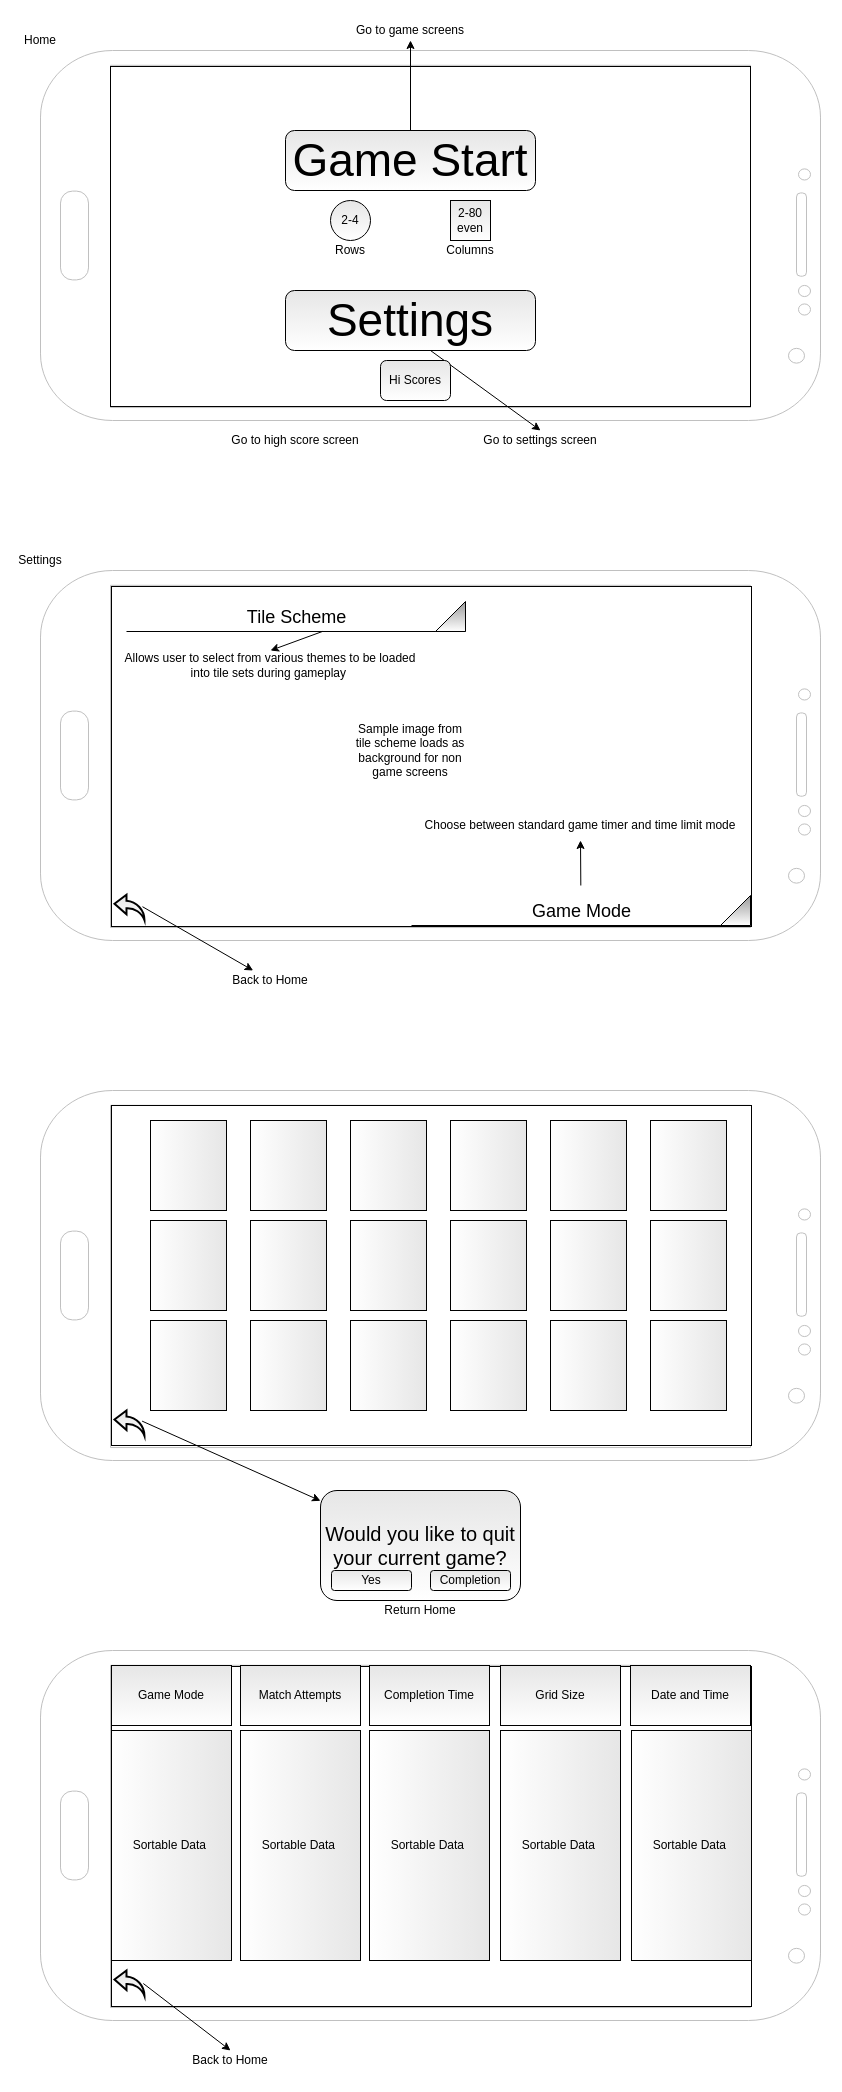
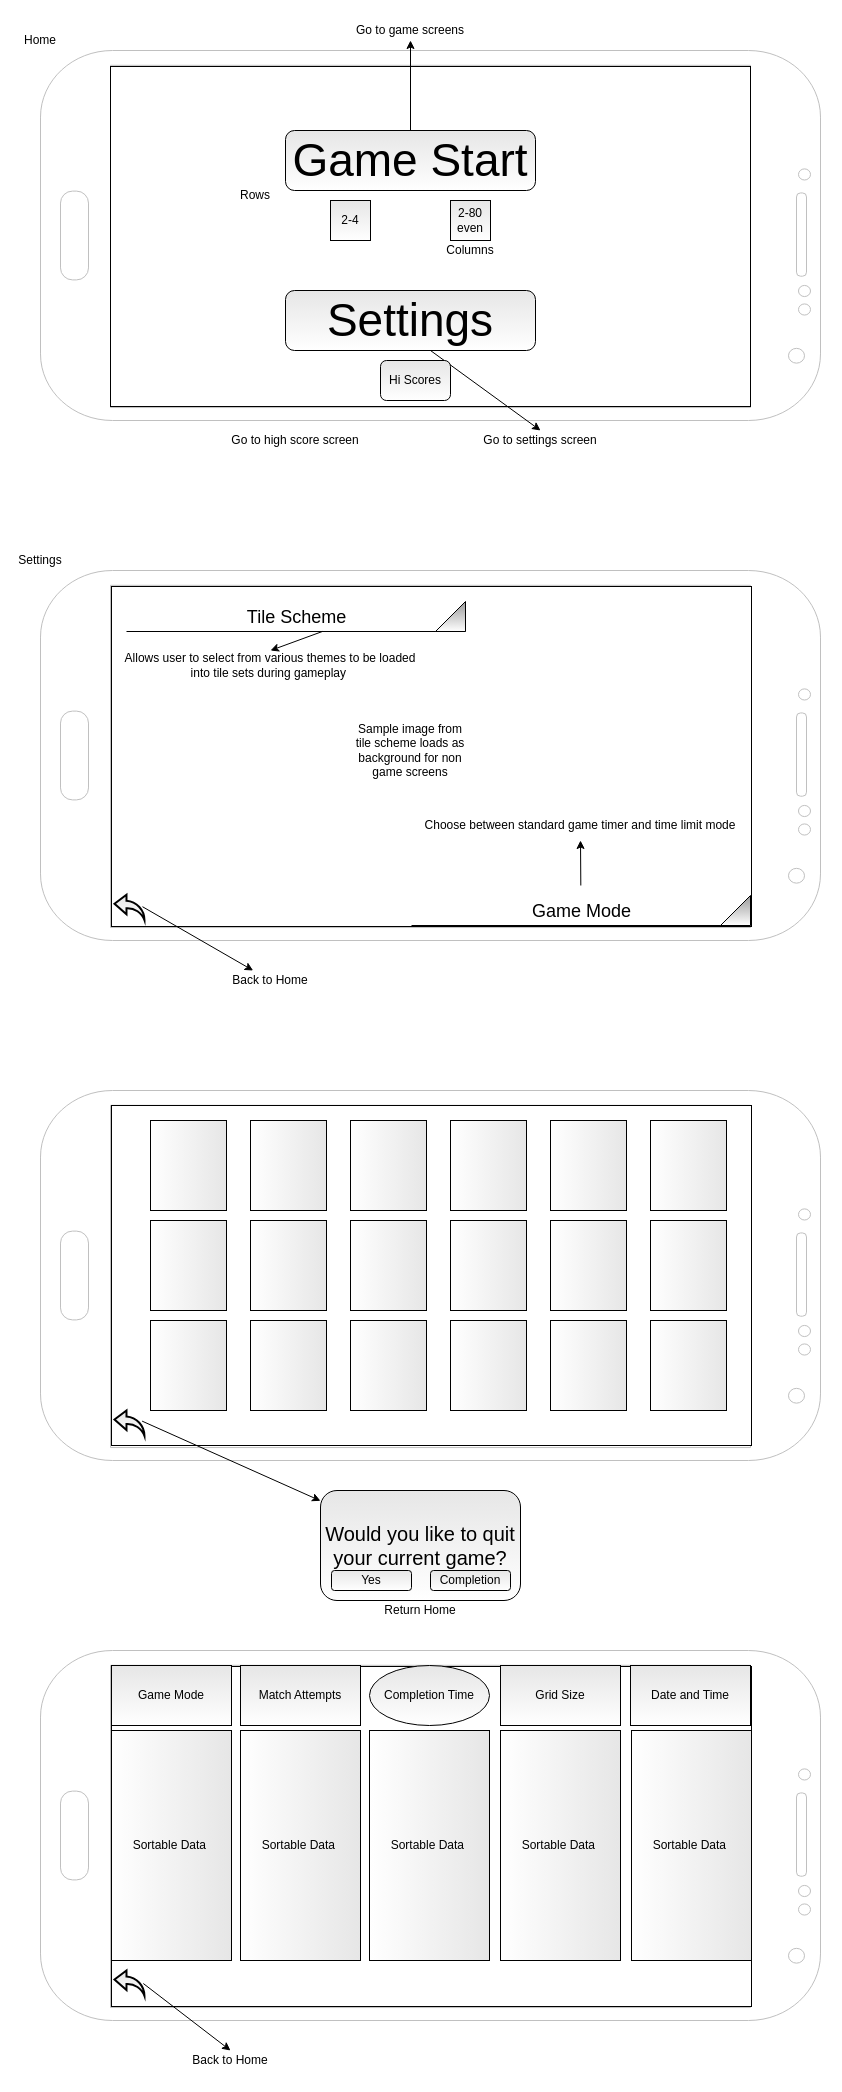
node "2-4": shape ellipse -> rectangle
node "Rows": moved (351, 251) -> (256, 196)
node "Completion Time": shape rectangle -> ellipse
